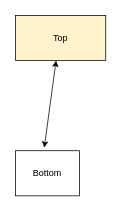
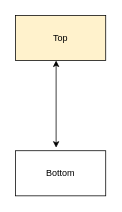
node "Bottom": size 64x45 -> 90x45
